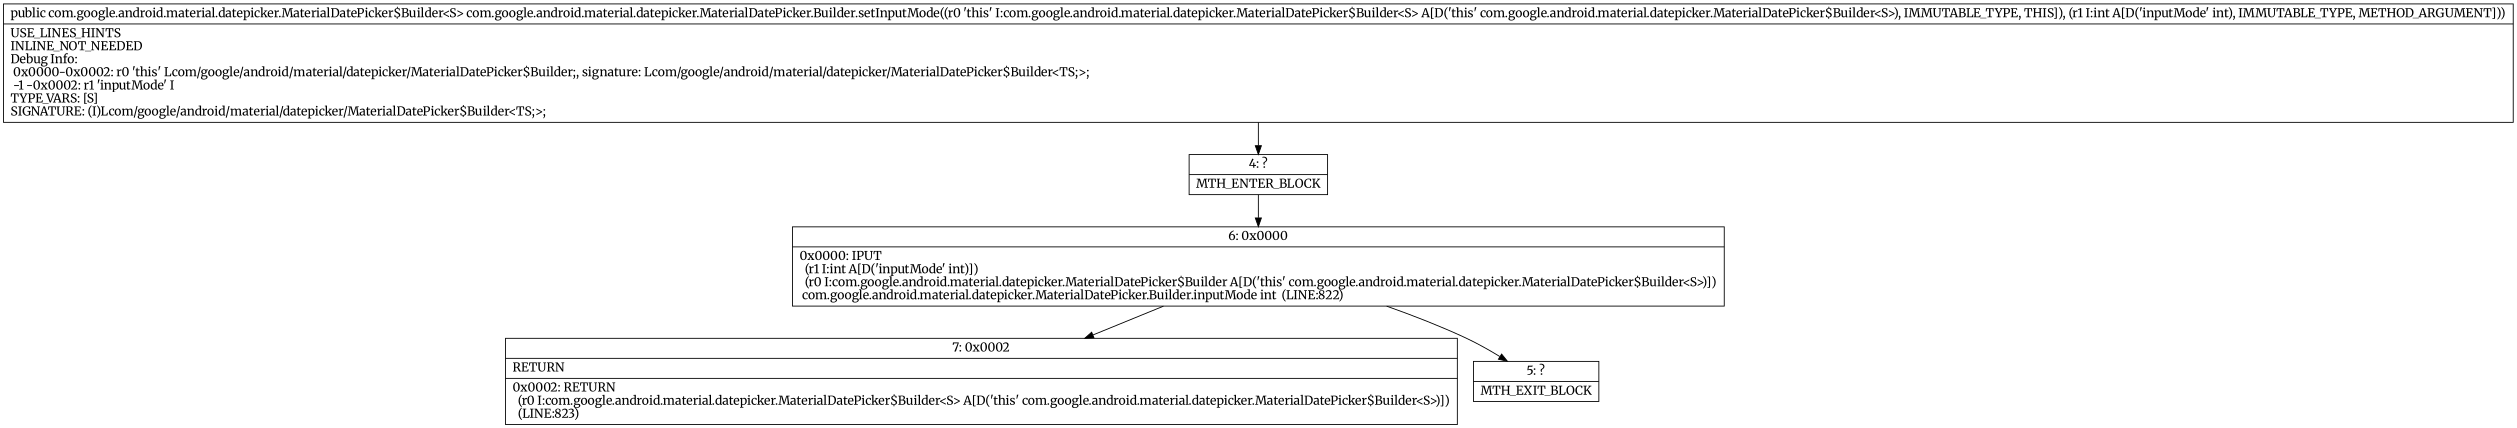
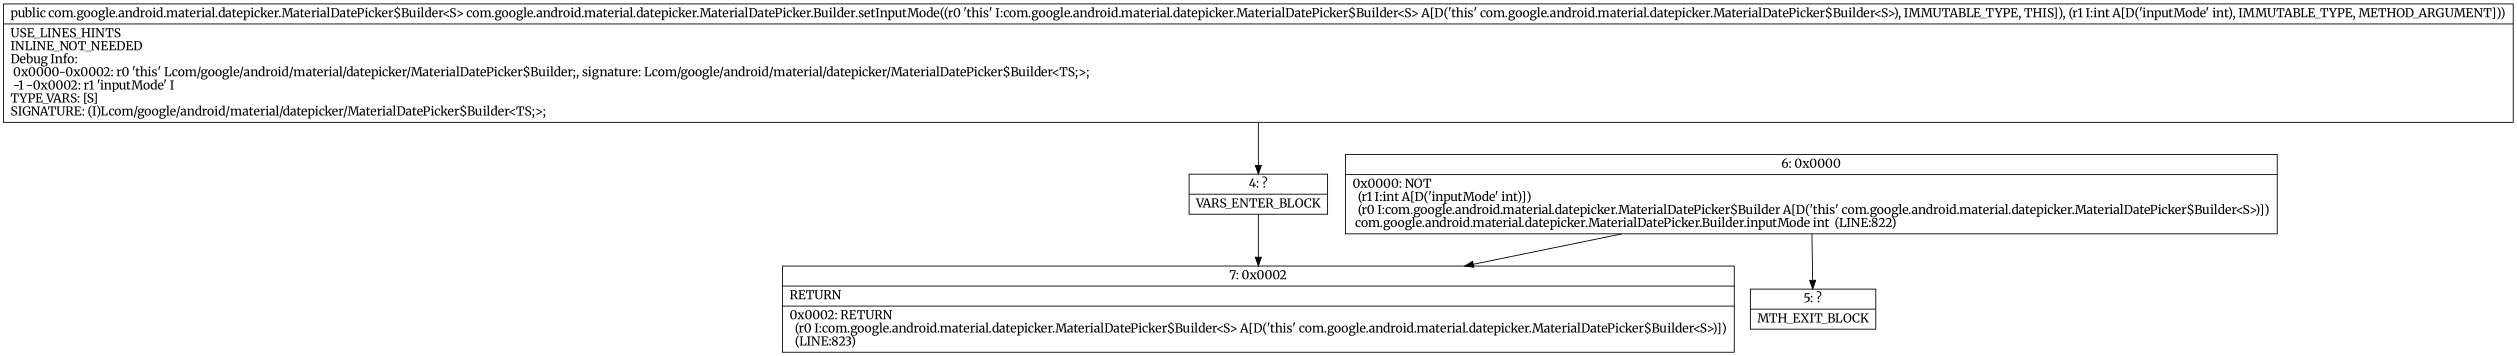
node "4: ?": text "MTH_ENTER_BLOCK" -> "VARS_ENTER_BLOCK"
edge "4: ?" -> "6: 0x0000": now "4: ?" -> "7: 0x0002"
node "6: 0x0000": text "0x0000: IPUT" -> "0x0000: NOT"
